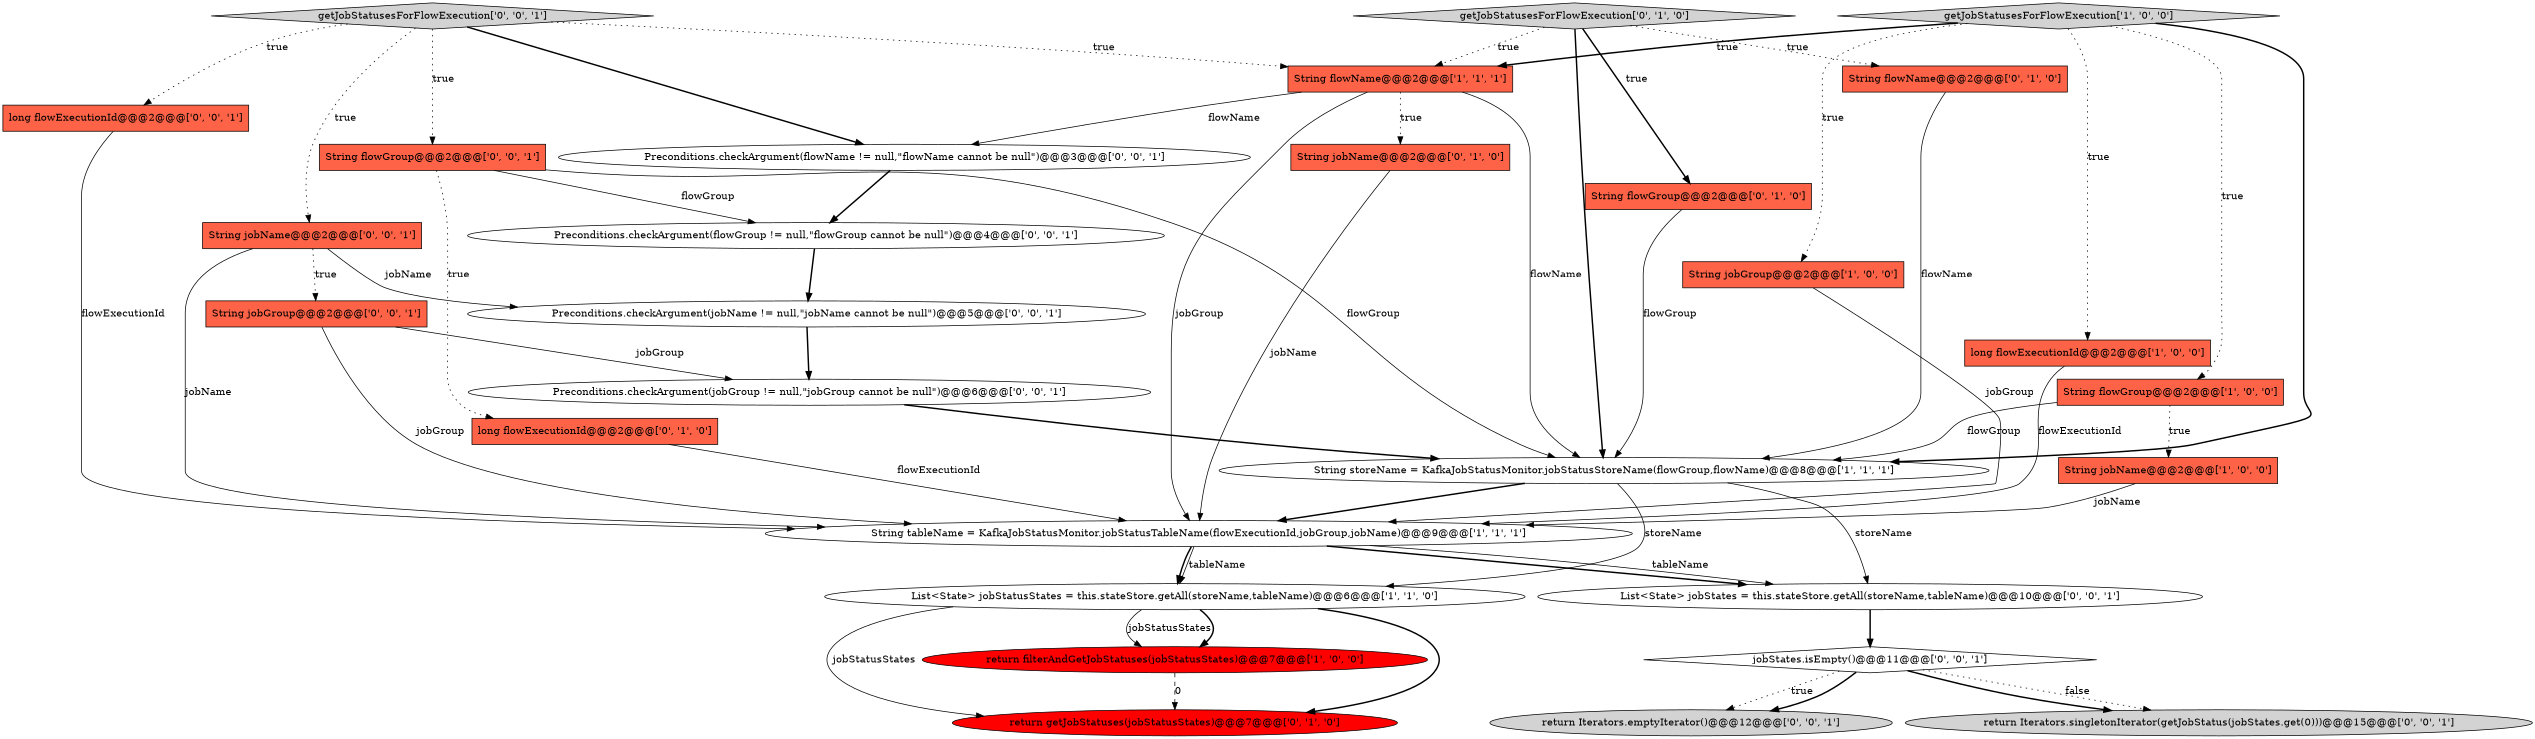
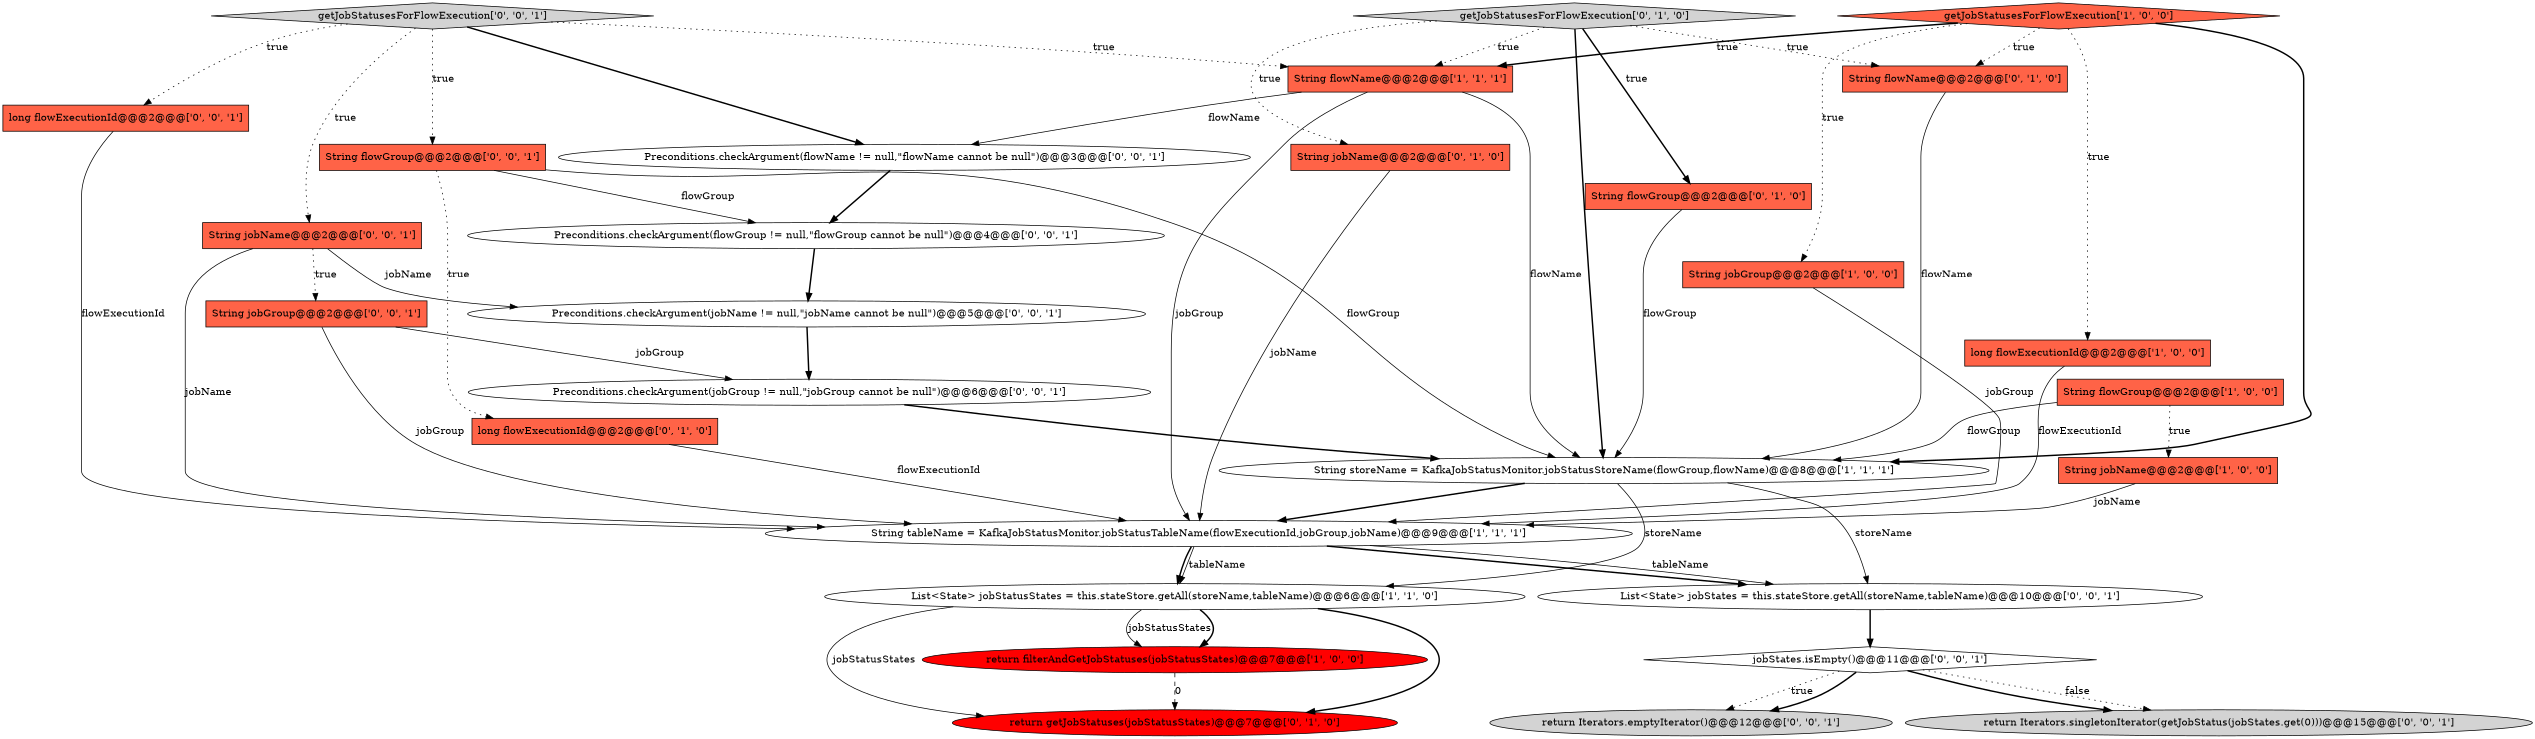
node "getJobStatusesForFlowExecution['1', '0', '0']": fillcolor lightgray -> tomato
edge "String flowName@@@2@@@['1', '1', '1']" -> "String jobName@@@2@@@['0', '1', '0']": now "getJobStatusesForFlowExecution['0', '1', '0']" -> "String jobName@@@2@@@['0', '1', '0']"
edge "getJobStatusesForFlowExecution['1', '0', '0']" -> "String flowGroup@@@2@@@['1', '0', '0']": now "getJobStatusesForFlowExecution['1', '0', '0']" -> "String flowName@@@2@@@['0', '1', '0']"
